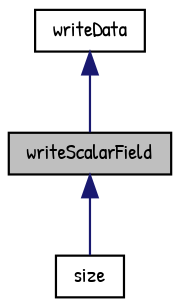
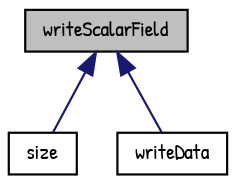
edge "writeScalarField" -> "writeData": reversed
